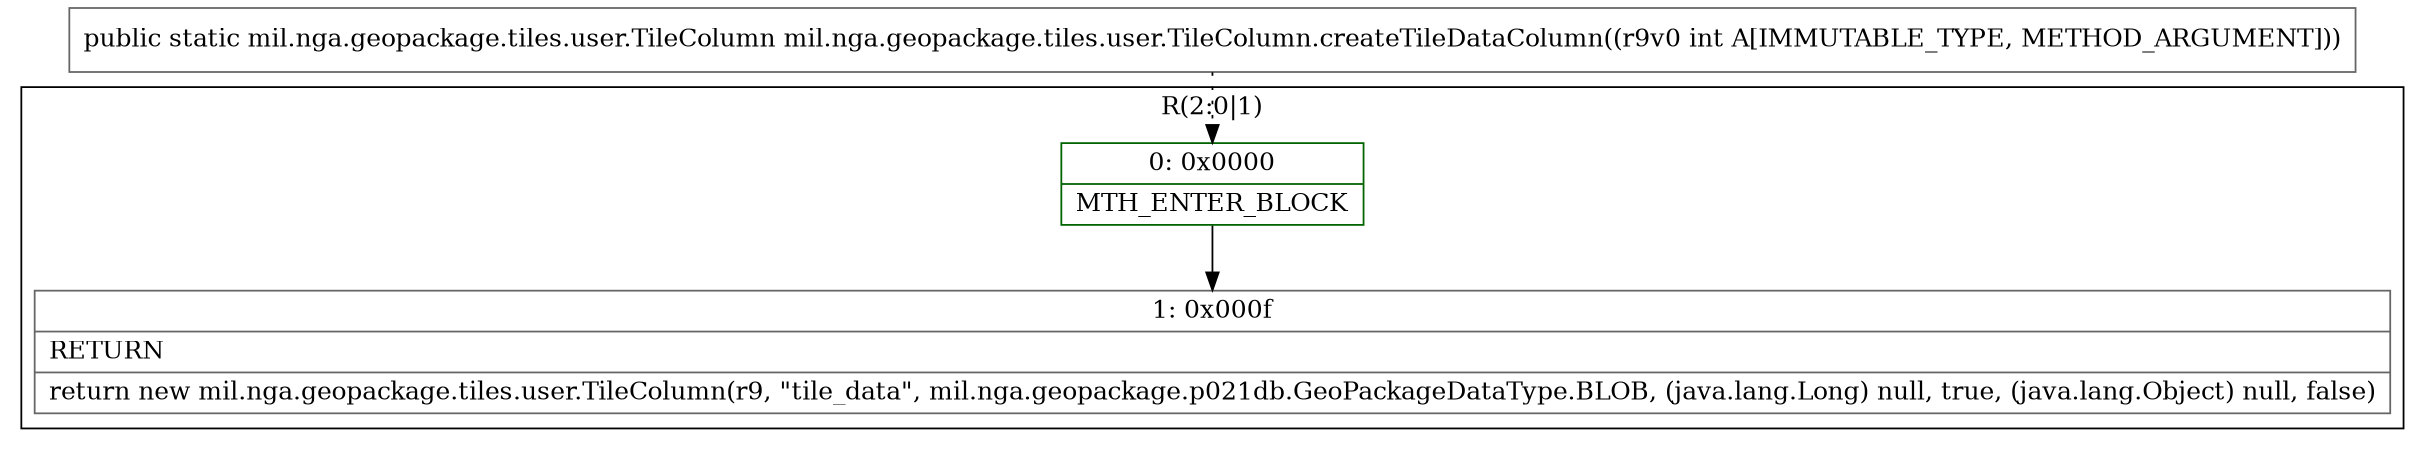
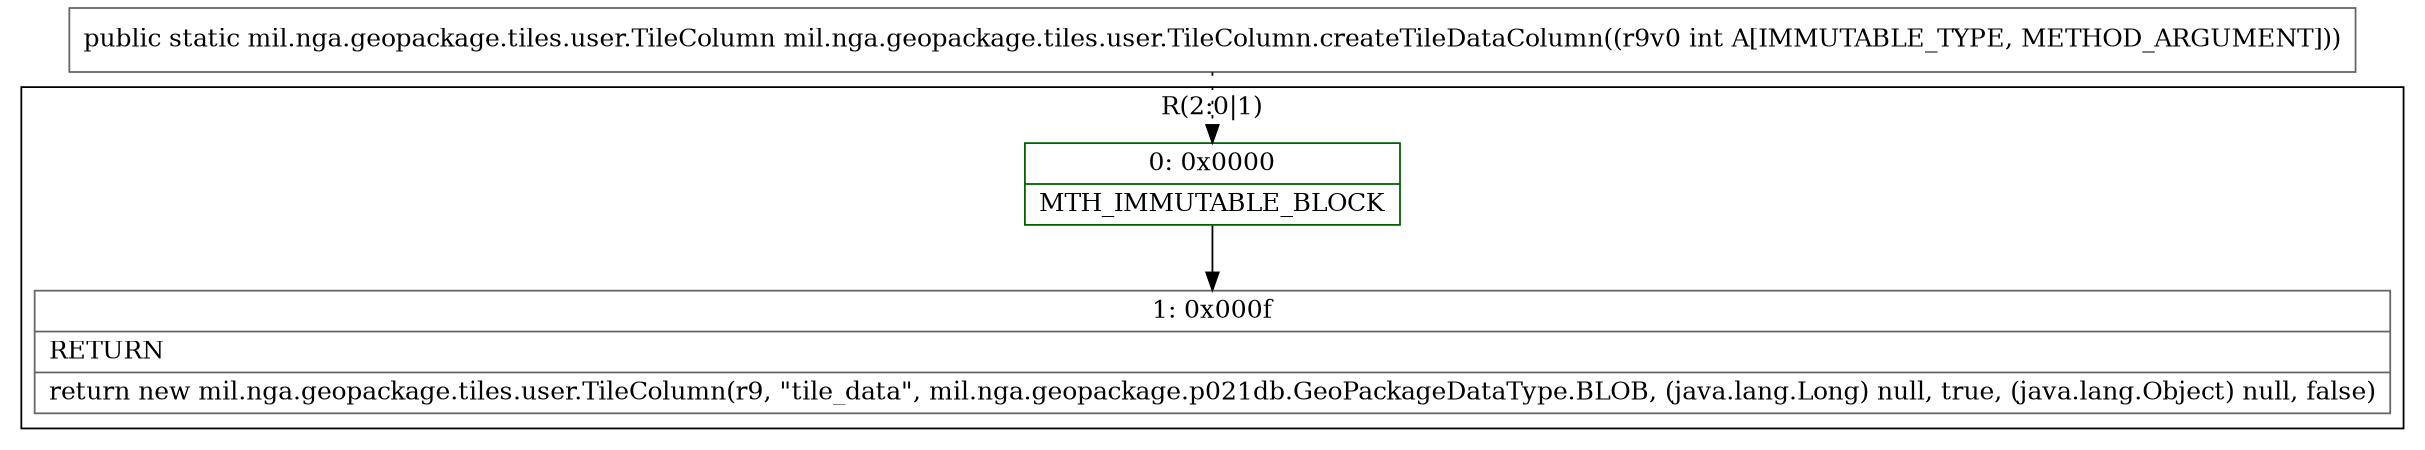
node "0: 0x0000": text "MTH_ENTER_BLOCK" -> "MTH_IMMUTABLE_BLOCK"
